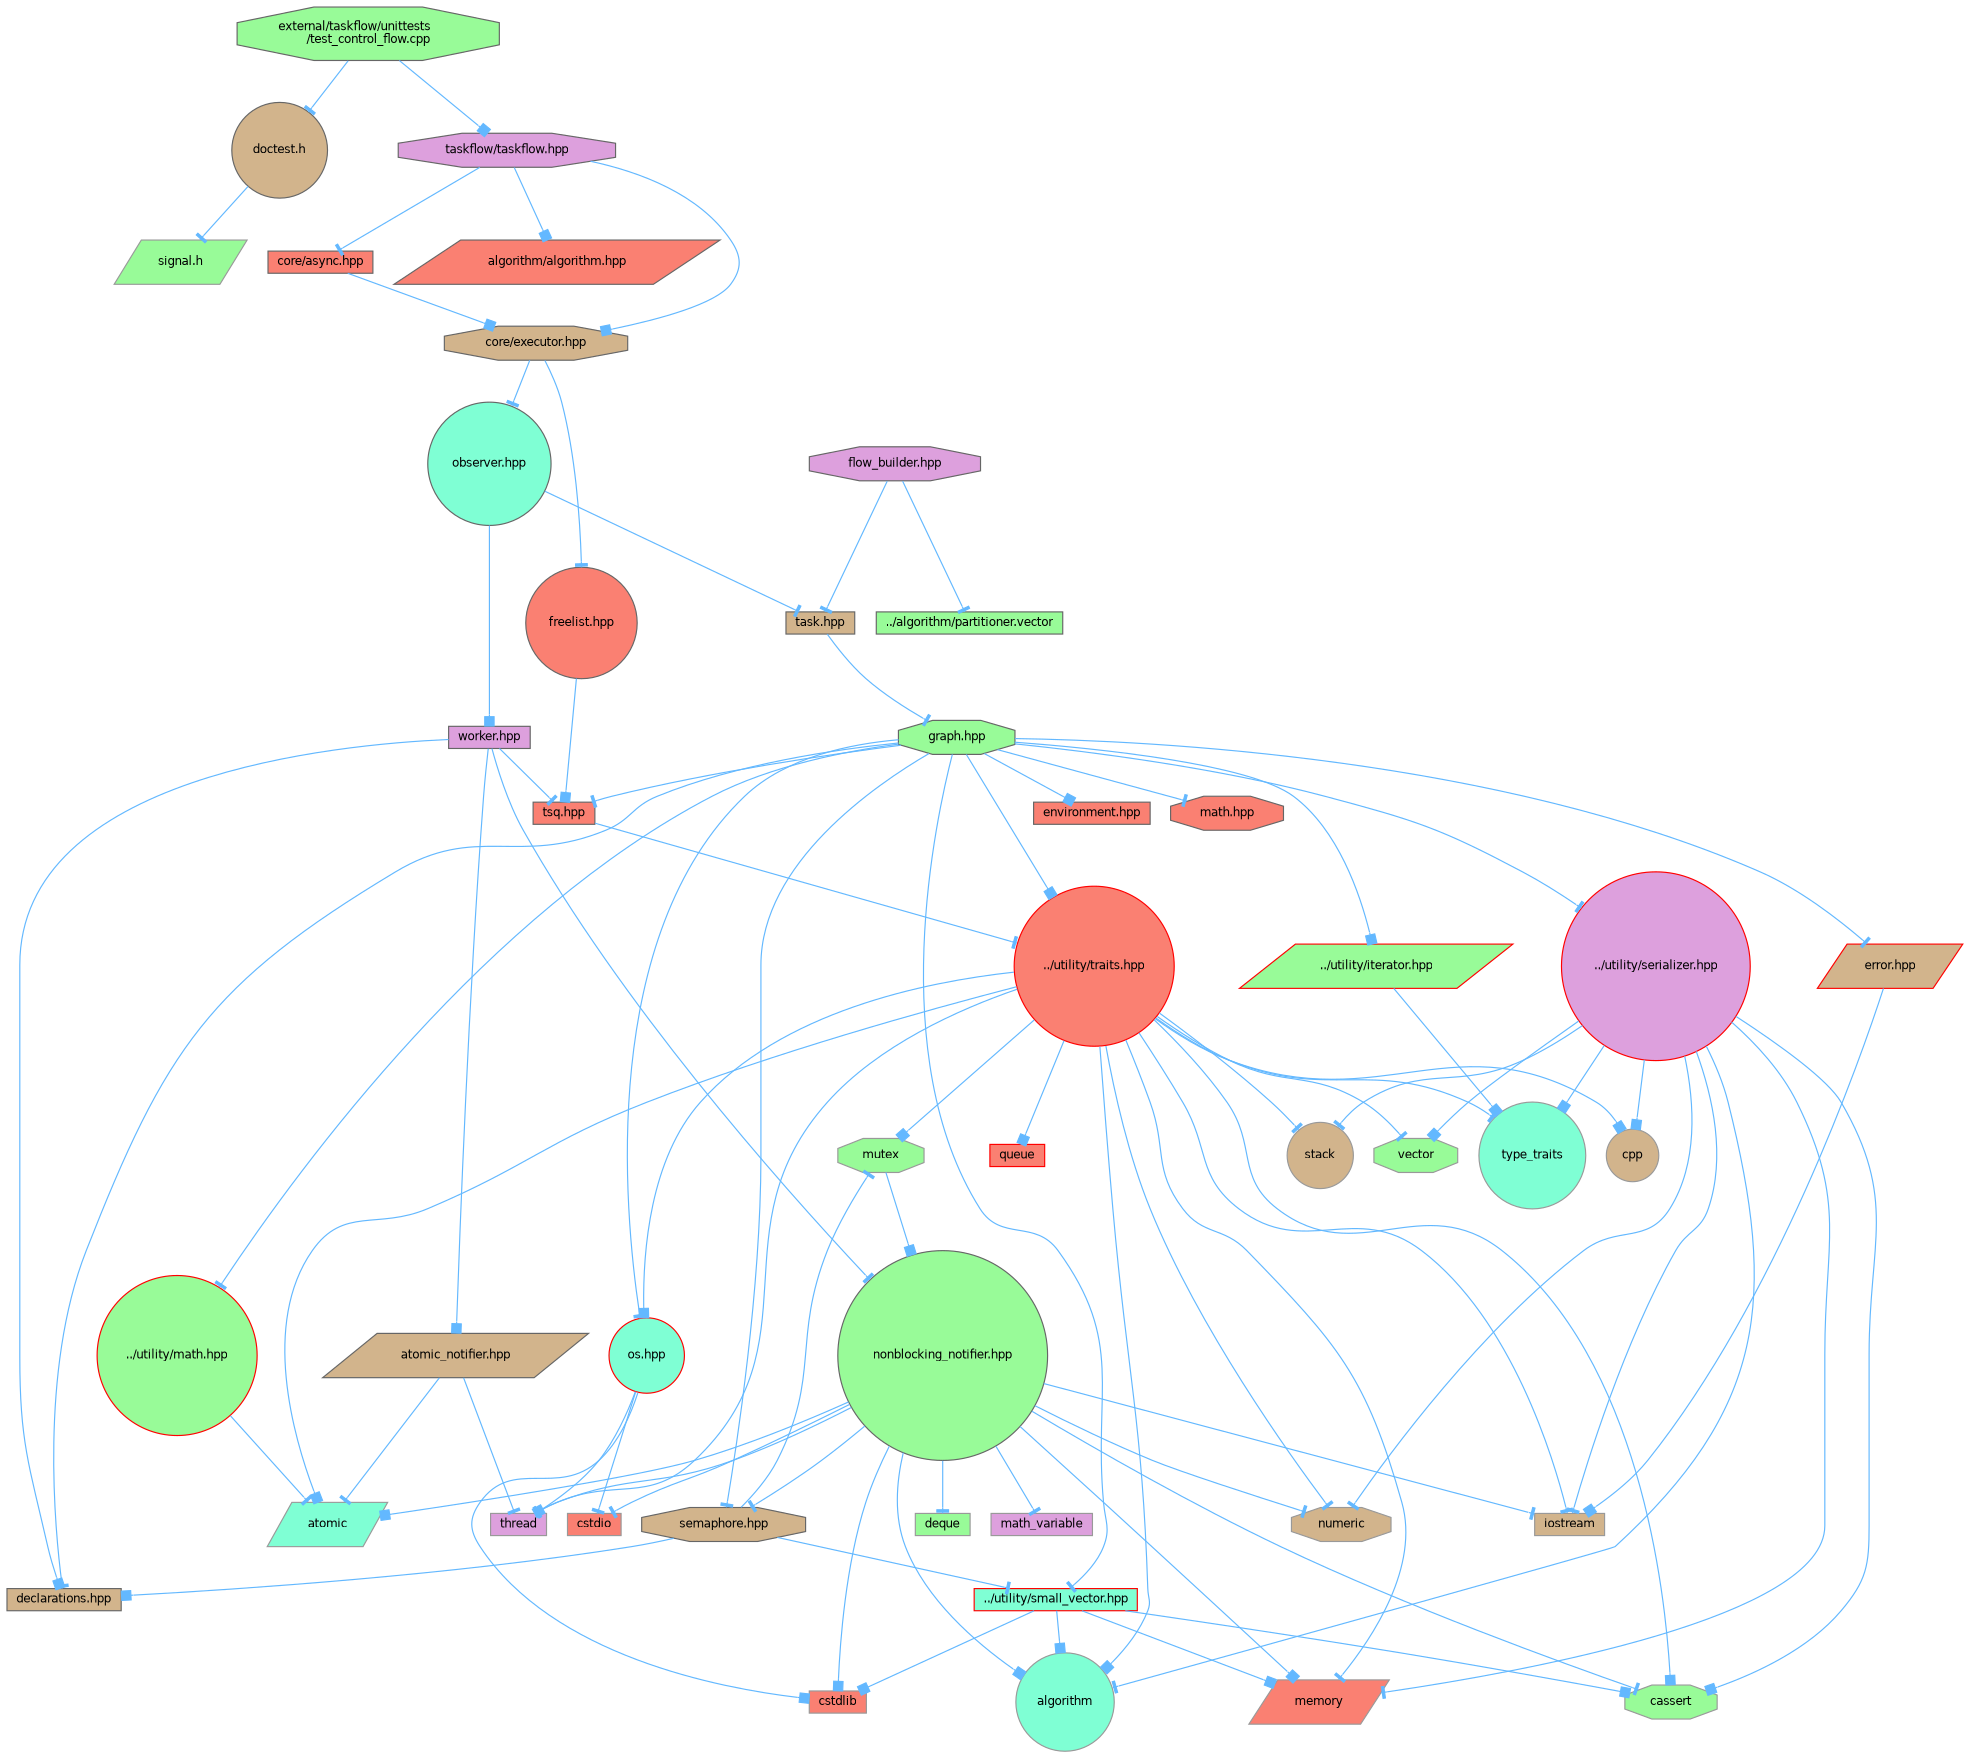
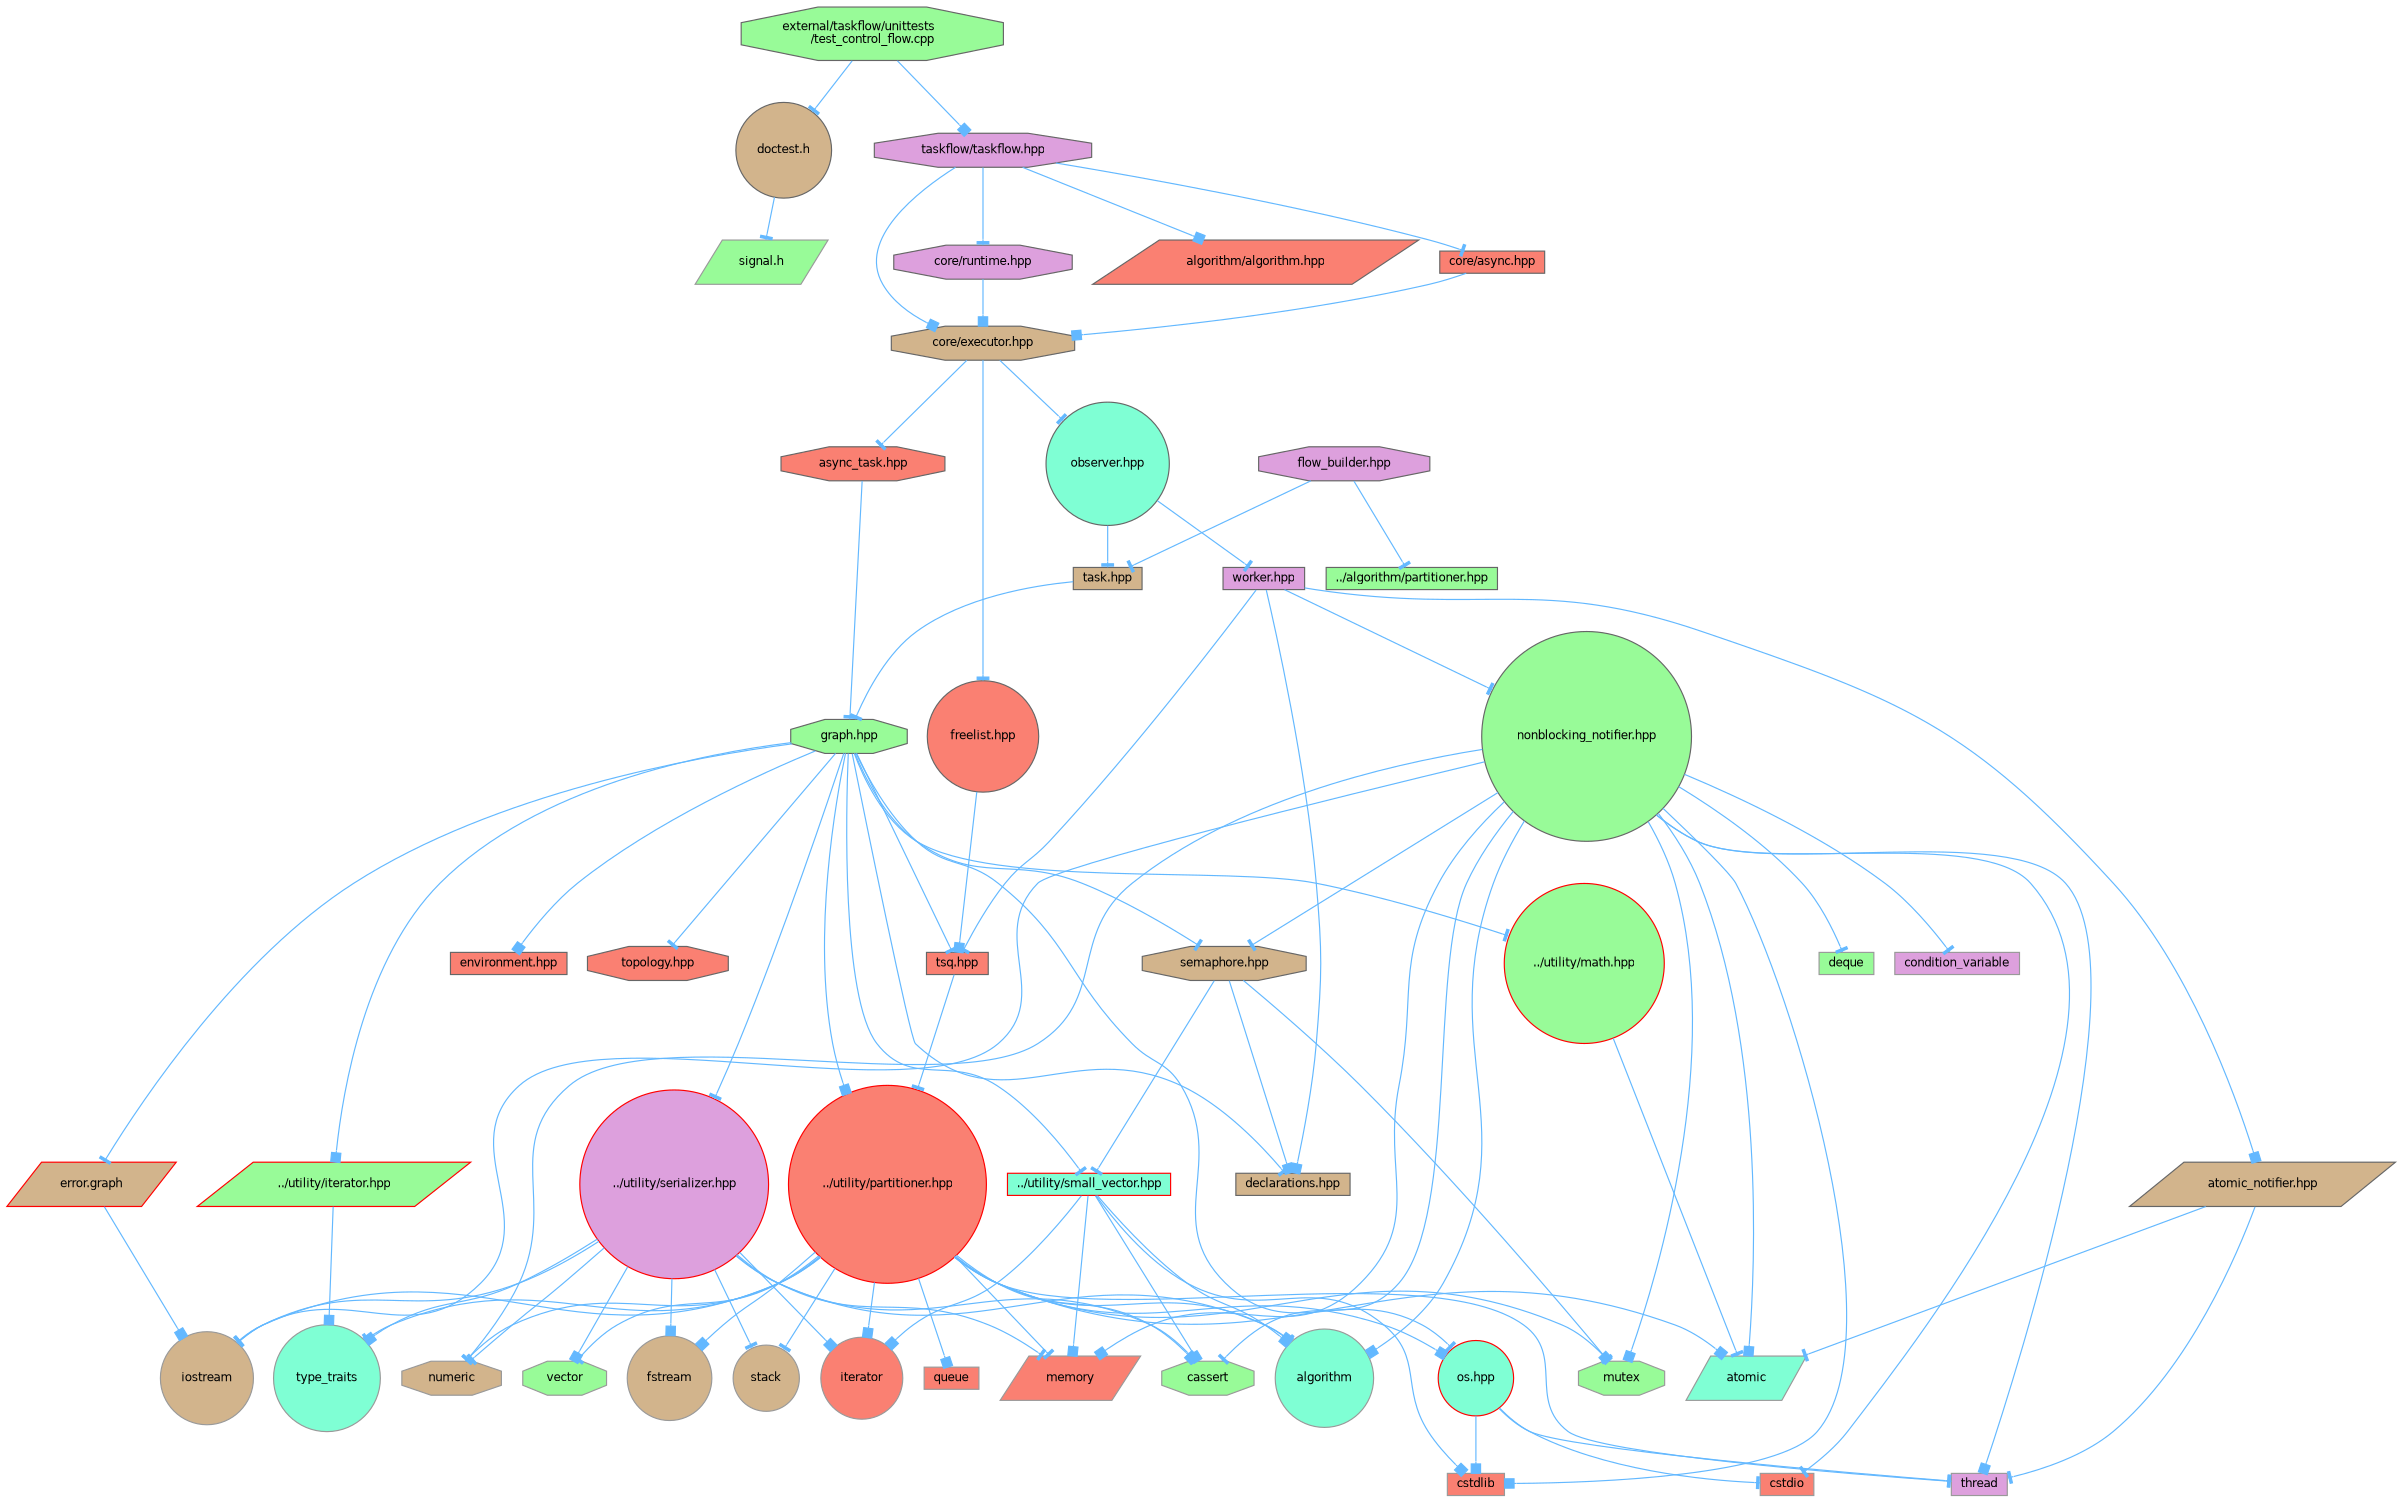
node "core/runtime.hpp": added
node "async_task.hpp": added
edge "observer.hpp" -> "worker.hpp": arrowhead box -> tee
node "../algorithm/partitioner.vector": label "../algorithm/partitioner.vector" -> "../algorithm/partitioner.hpp"
node "math.hpp": label "math.hpp" -> "topology.hpp"
node "../utility/traits.hpp": label "../utility/traits.hpp" -> "../utility/partitioner.hpp"
node "error.hpp": label "error.hpp" -> "error.graph"
node "queue": color red -> grey60
node "cpp": label "cpp" -> "fstream"
edge "mutex" -> "nonblocking_notifier.hpp": reversed
node "iterator": added
node "math_variable": label "math_variable" -> "condition_variable"
node "iostream": shape box -> circle
